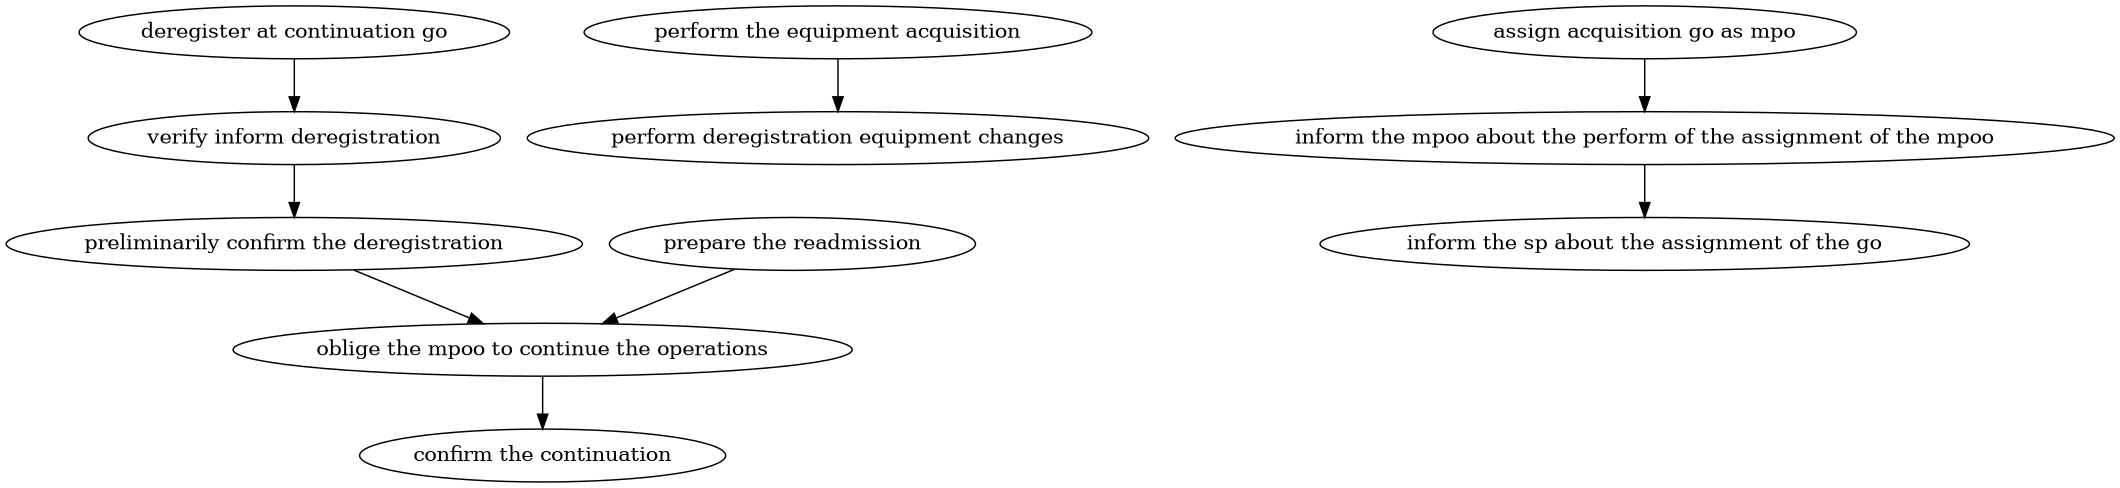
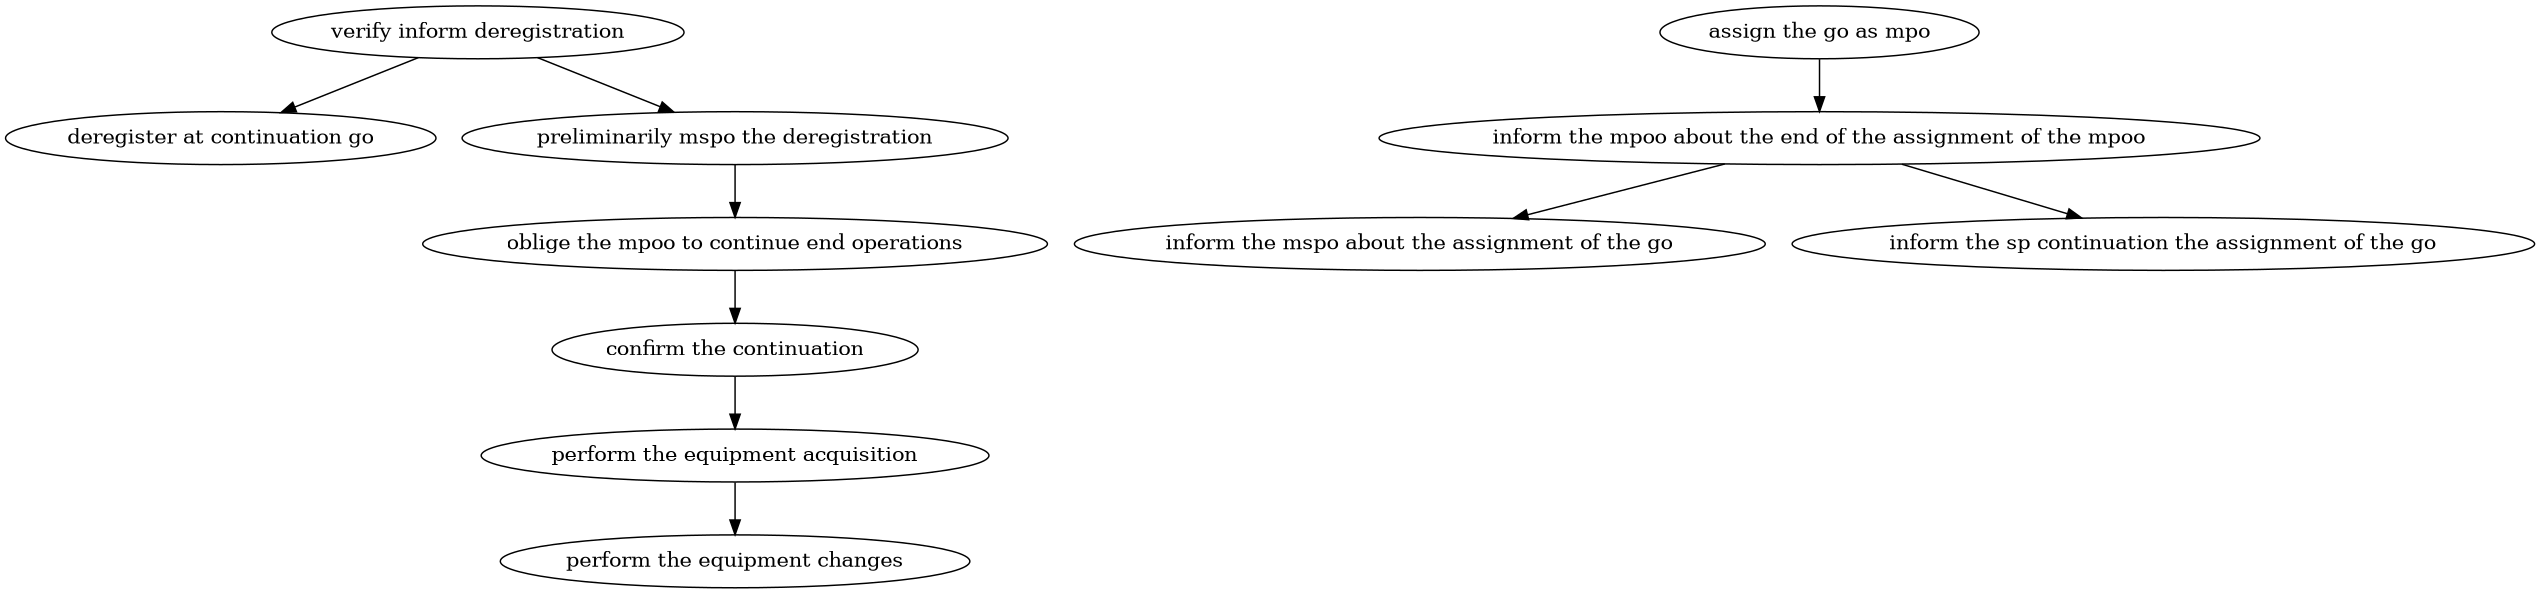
node "assign acquisition go as mpo": label "assign acquisition go as mpo" -> "assign the go as mpo"
edge "deregister at continuation go" -> "verify inform deregistration": reversed
node "perform deregistration equipment changes": label "perform deregistration equipment changes" -> "perform the equipment changes"
node "inform the mpoo about the perform of the assignment of the mpoo": label "inform the mpoo about the perform of the assignment of the mpoo" -> "inform the mpoo about the end of the assignment of the mpoo"
node "preliminarily confirm the deregistration": label "preliminarily confirm the deregistration" -> "preliminarily mspo the deregistration"
node "prepare the readmission": removed
node "inform the mspo about the assignment of the go": added
node "inform the sp about the assignment of the go": label "inform the sp about the assignment of the go" -> "inform the sp continuation the assignment of the go"
node "oblige the mpoo to continue the operations": label "oblige the mpoo to continue the operations" -> "oblige the mpoo to continue end operations"
edge "confirm the continuation" -> "perform the equipment acquisition": added
